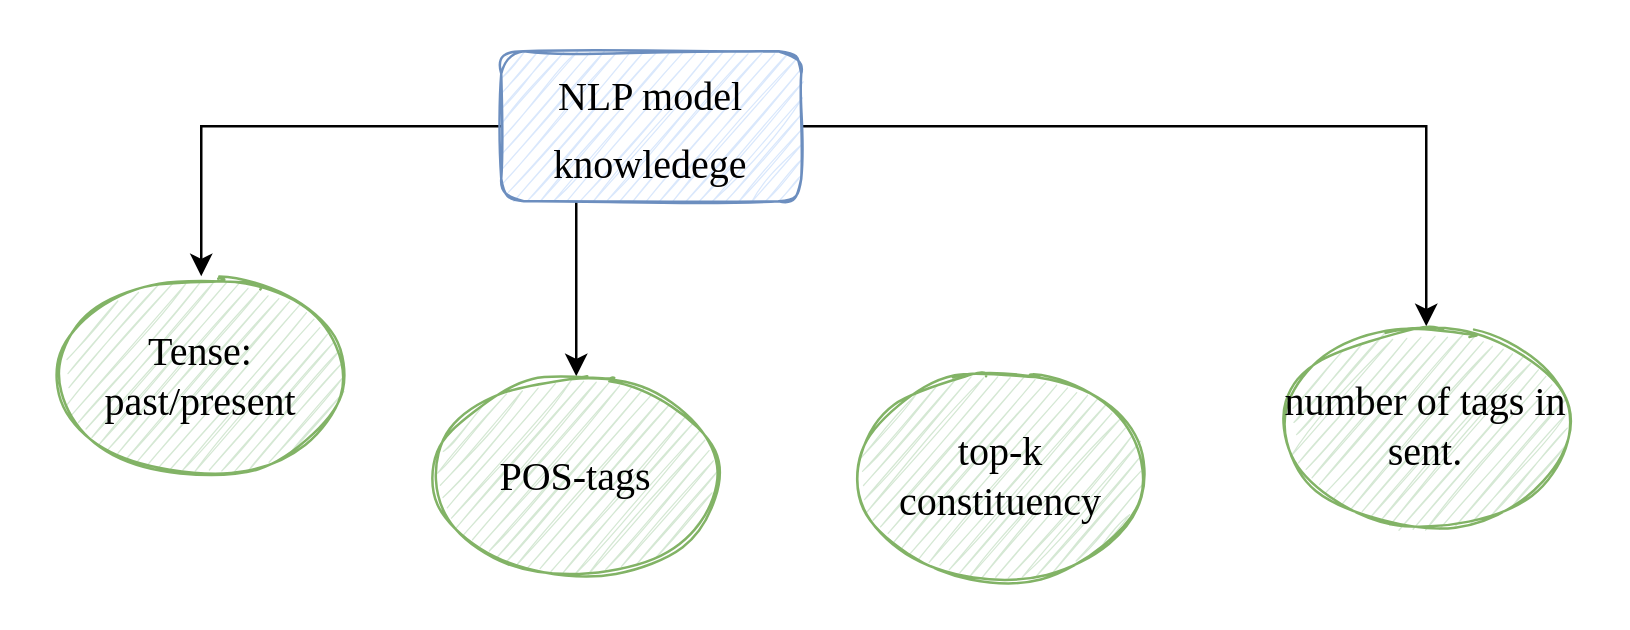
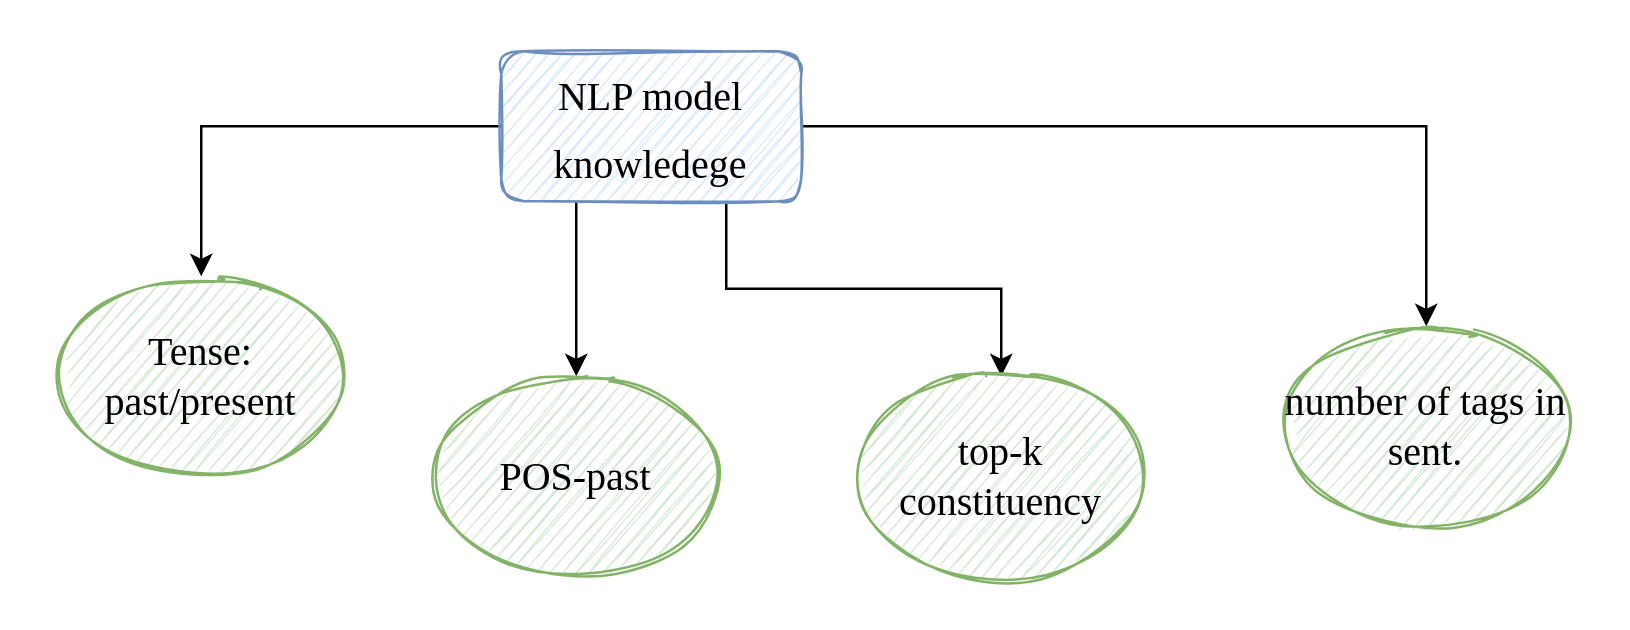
edge "NLP model knowledege" -> "top-k constituency": added
node "POS-tags": label "POS-tags" -> "POS-past"
